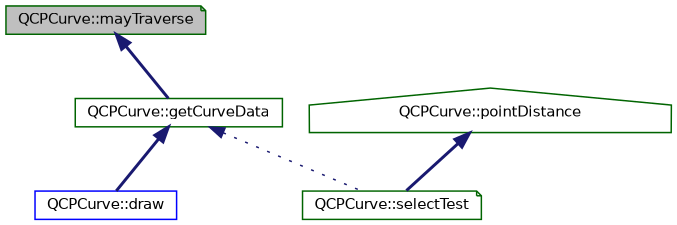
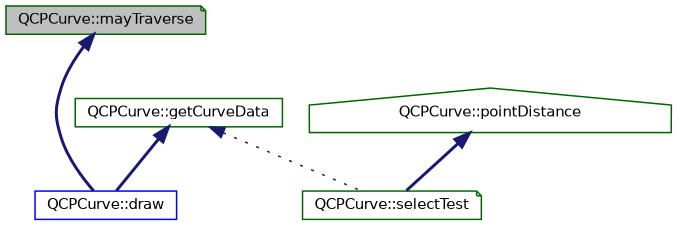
edge "QCPCurve::getCurveData" -> "QCPCurve::mayTraverse": now "QCPCurve::draw" -> "QCPCurve::mayTraverse"
